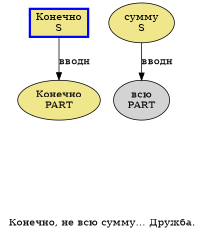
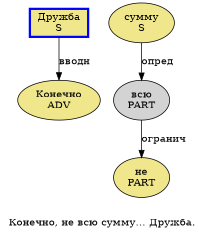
node "Конечно S": label "Конечно S" -> "Дружба S"
edge "сумму S" -> "всю PART": label "вводн" -> "опред"
node "Конечно PART": label "Конечно PART" -> "Конечно ADV"
node "не PART": added
